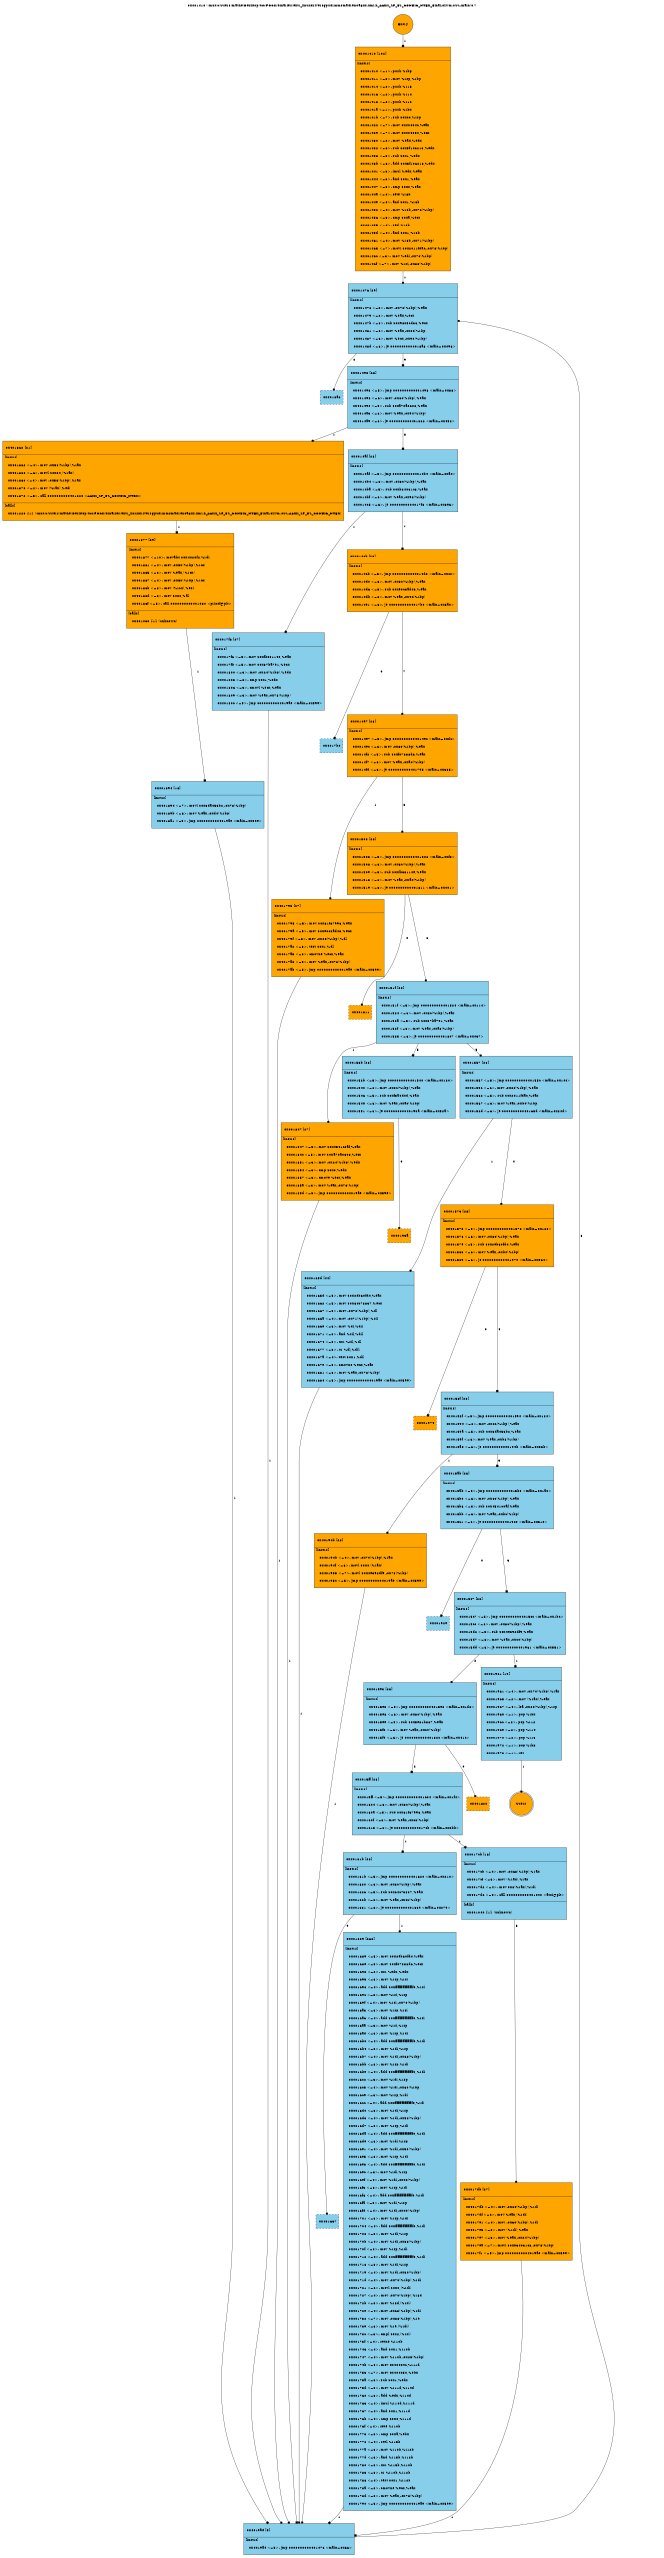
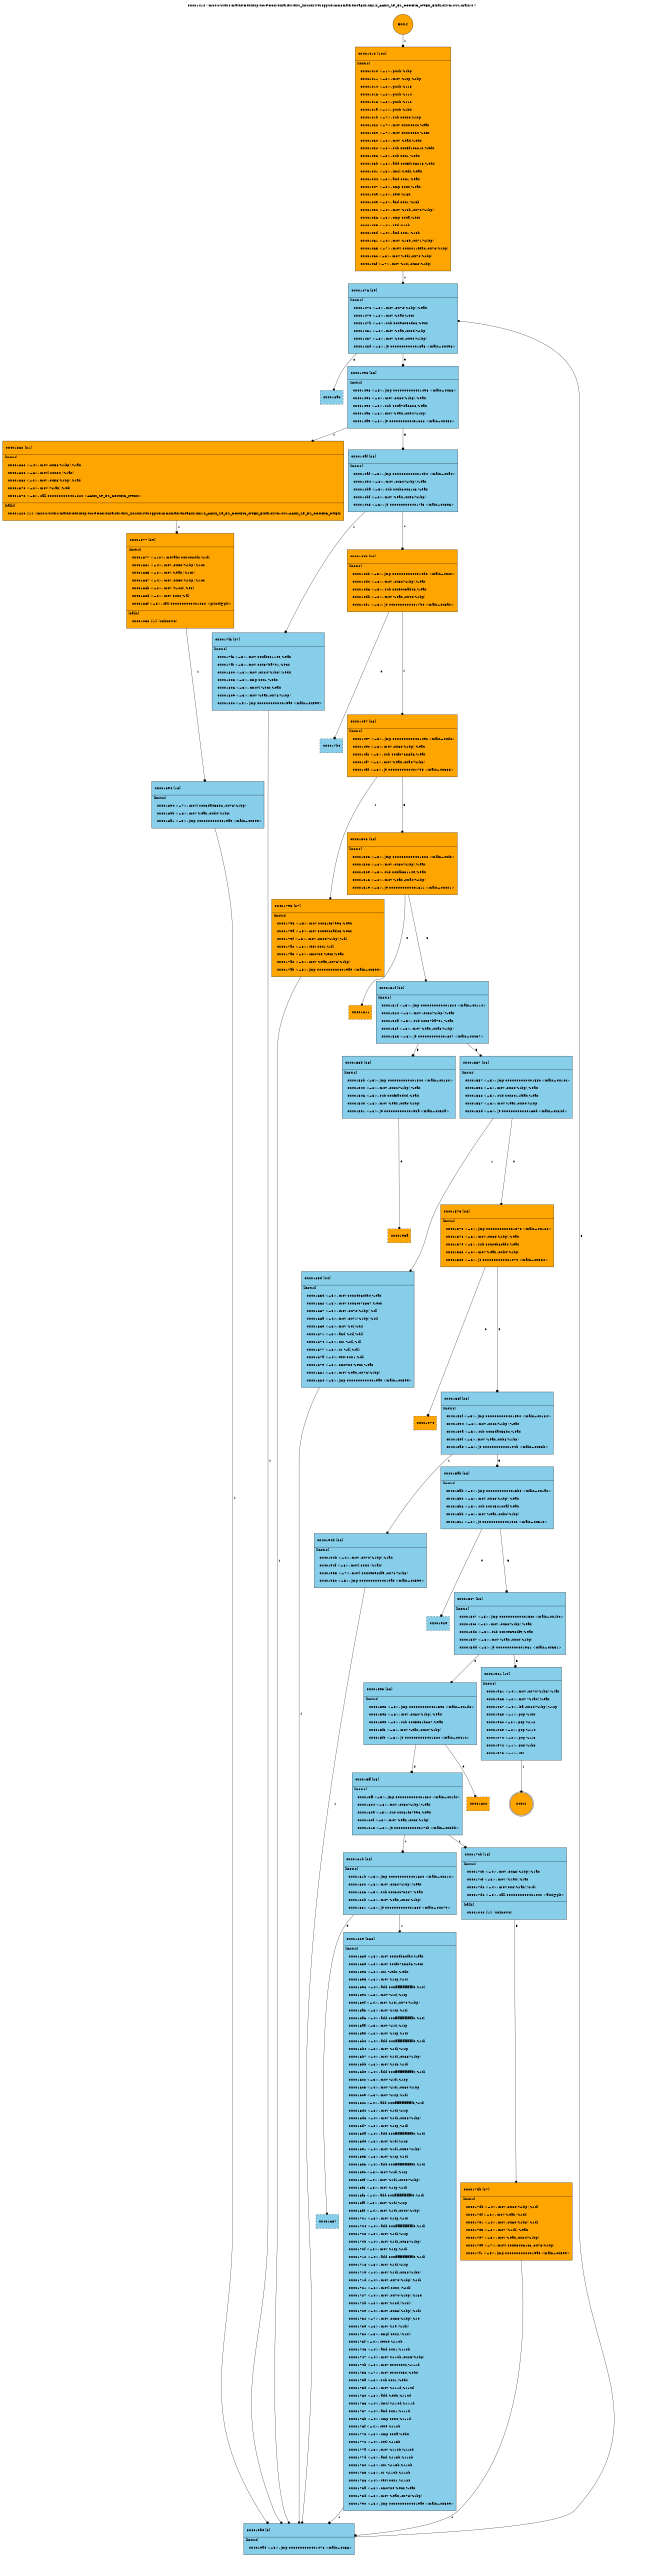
node "0x401847 [27]": removed
node "0x40194b [22]": fillcolor orange -> skyblue
edge "0x4015c7 [28]" -> "0x401961 [19]": label " 1" -> " 6"
